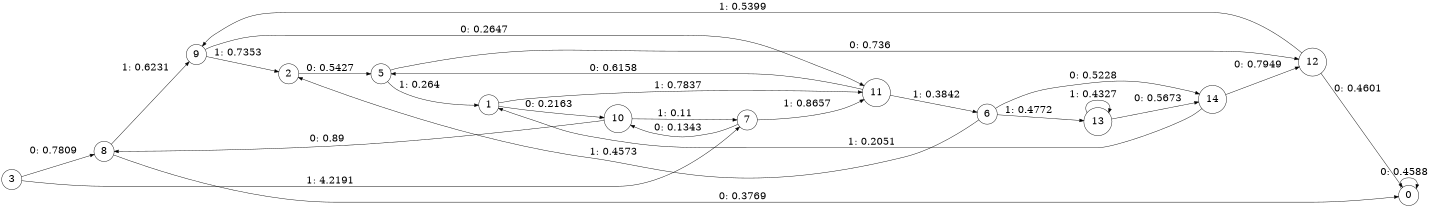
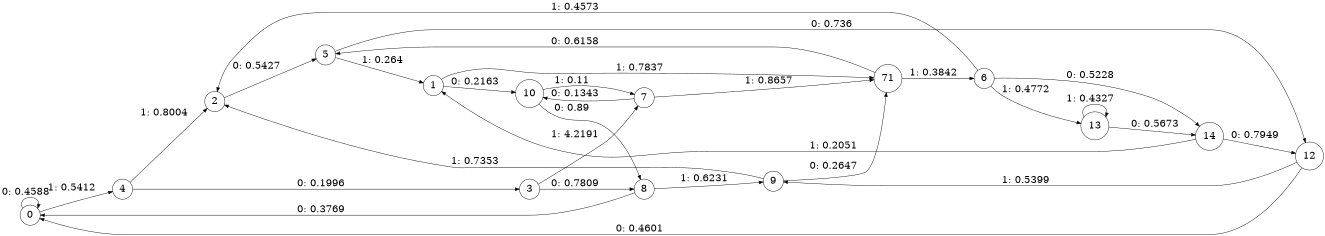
node "11": label "11" -> "71"
node "4": added
